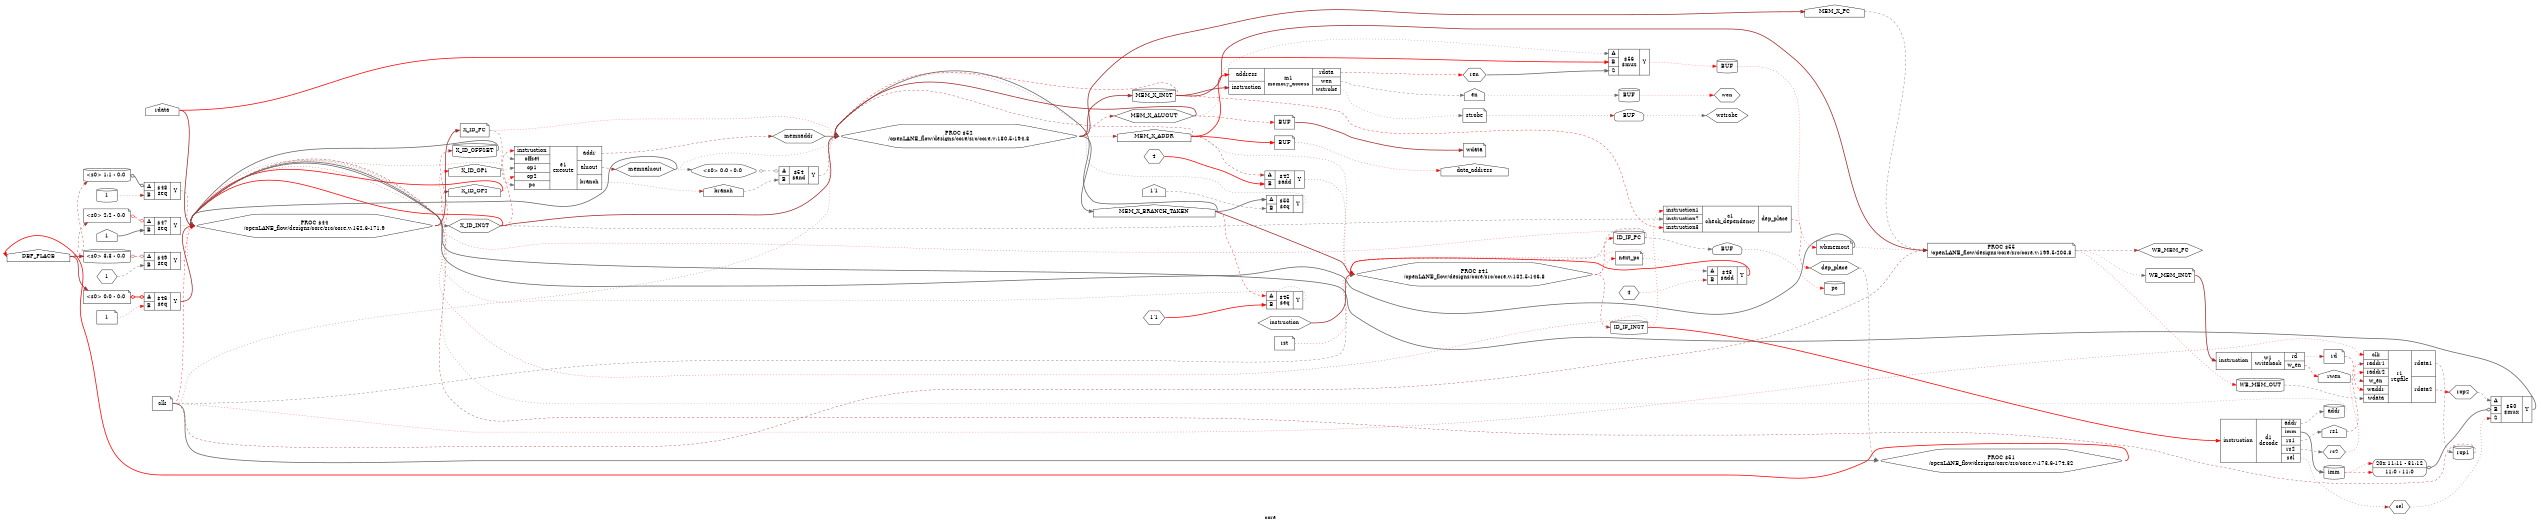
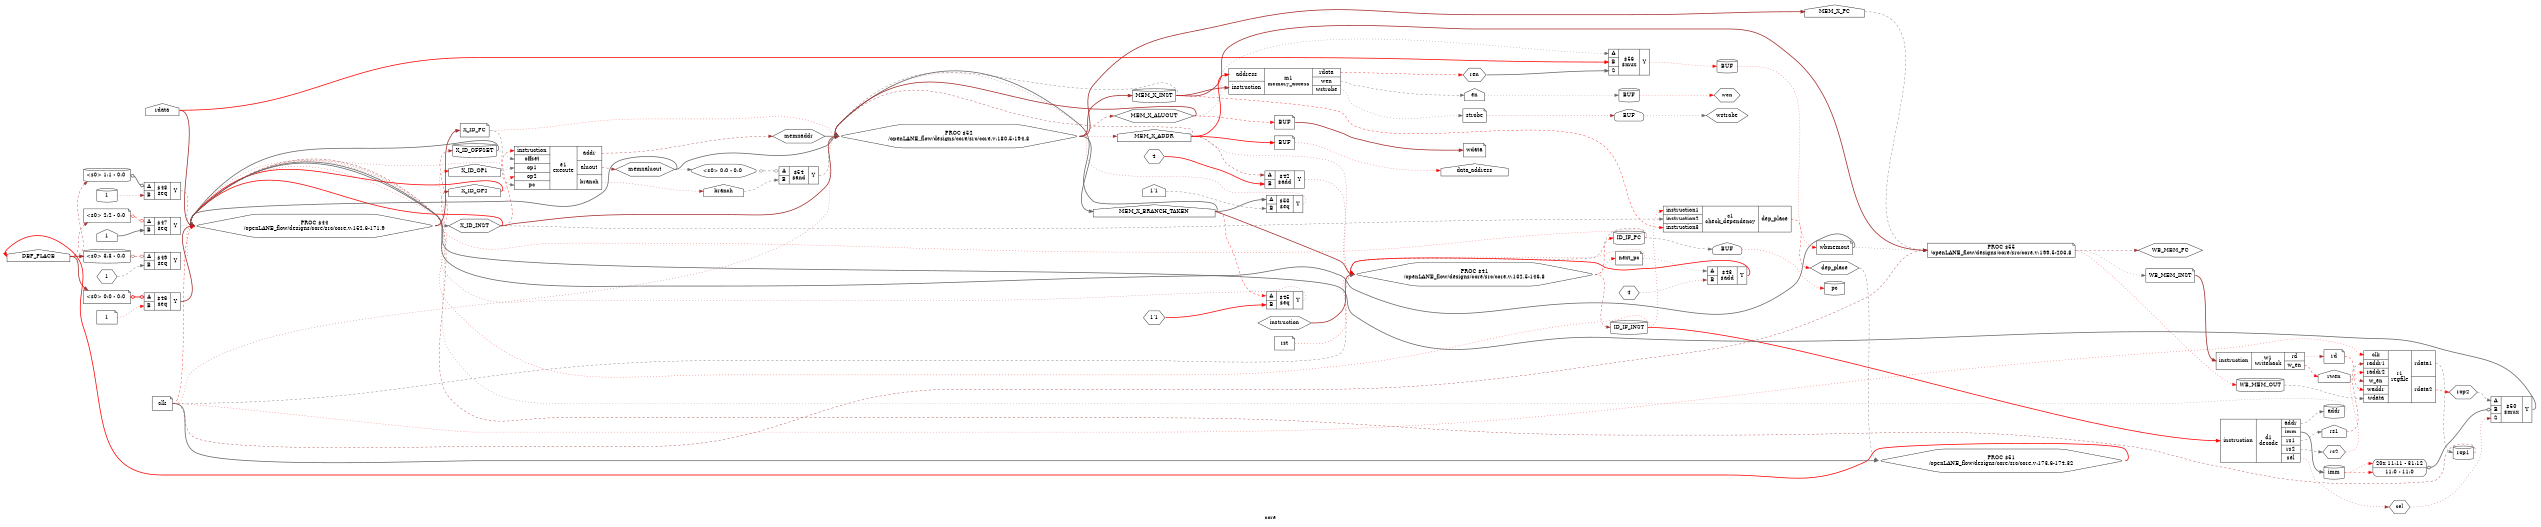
edge "MEM_X_INST" -> "PROC $52 /openLANE_flow/designs/core/src/core.v:180.5-194.8": color red -> gray40
edge "memxaluout" -> "PROC $52 /openLANE_flow/designs/core/src/core.v:180.5-194.8": style dotted -> bold
node "instruction1": text "instruction7" -> "instruction2"
